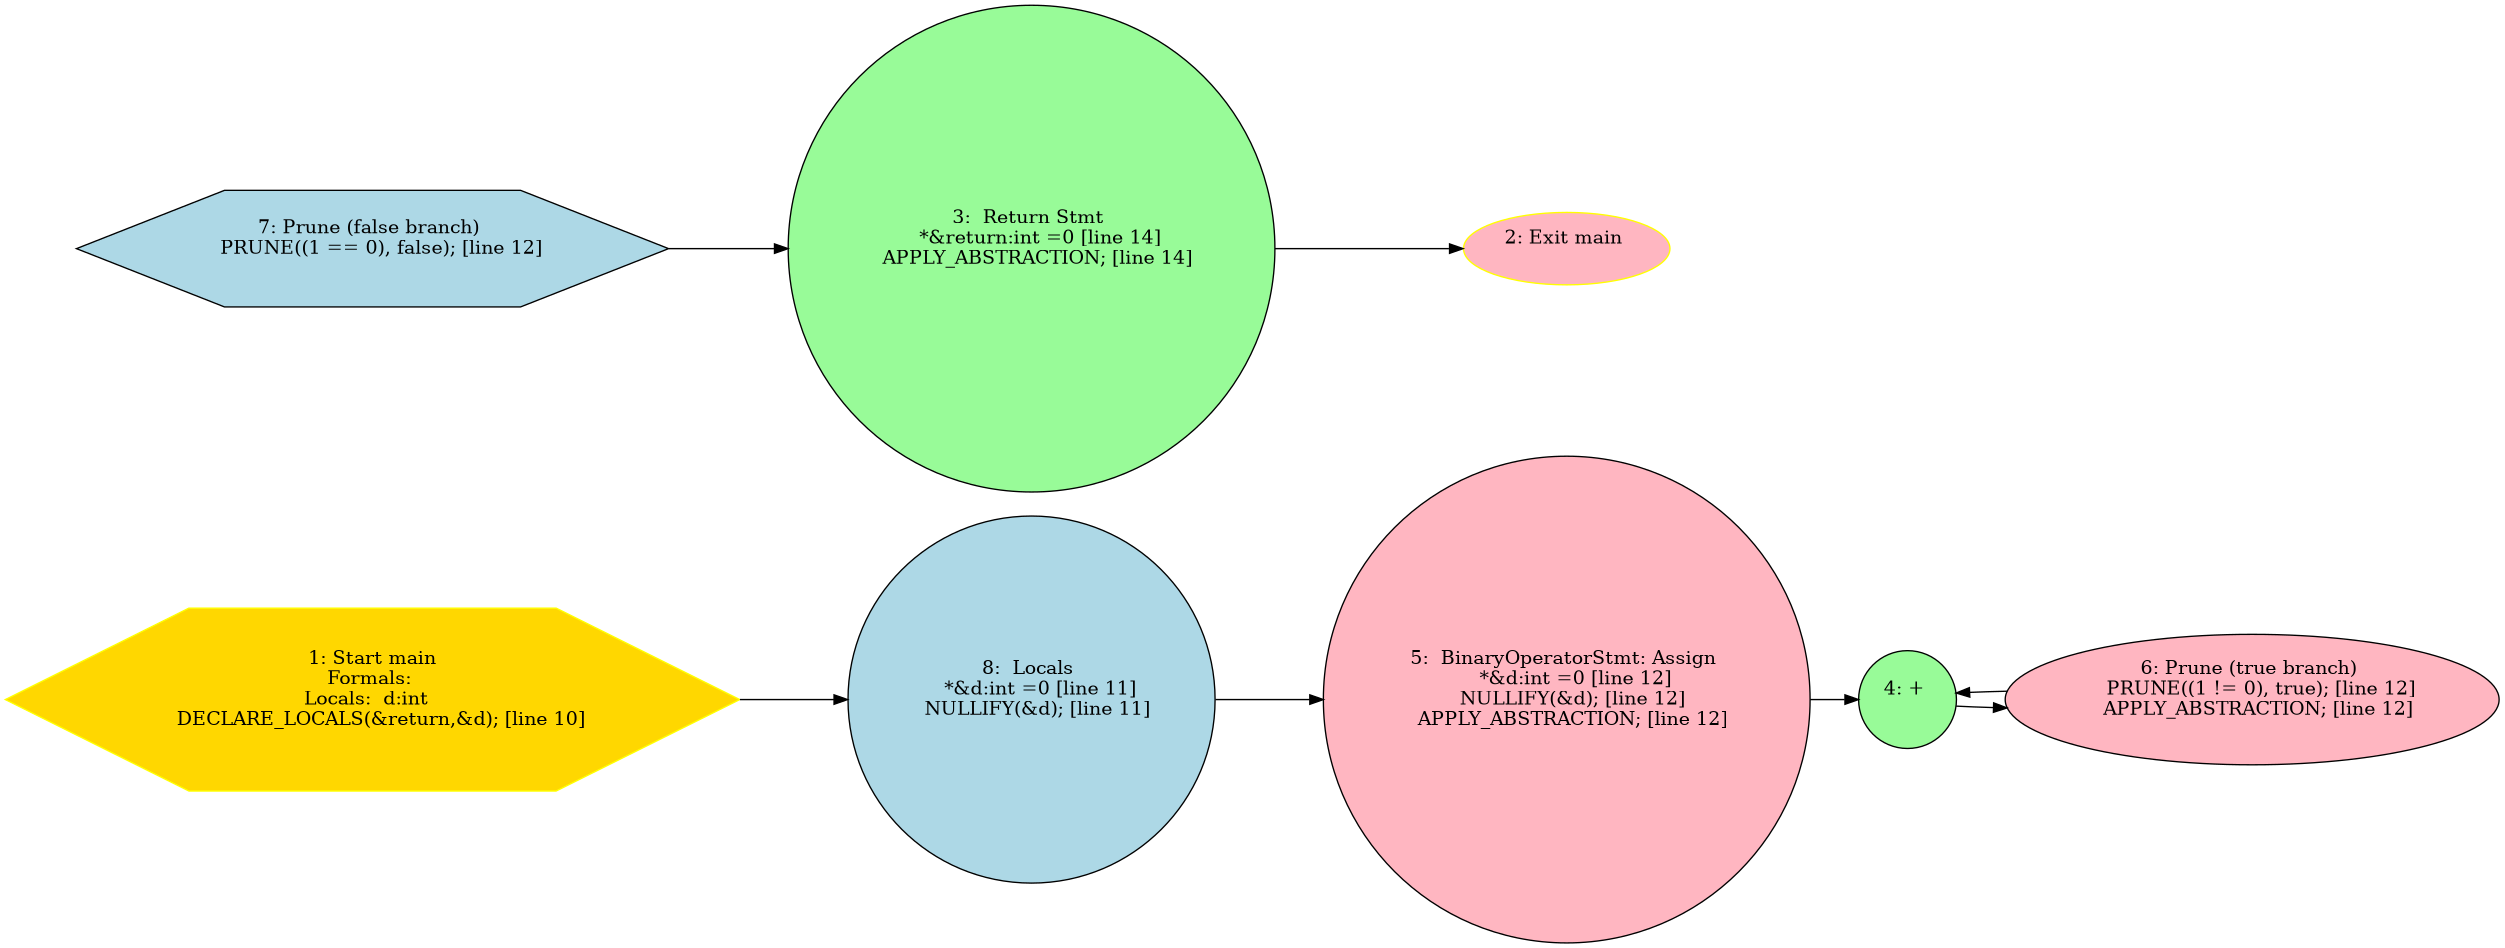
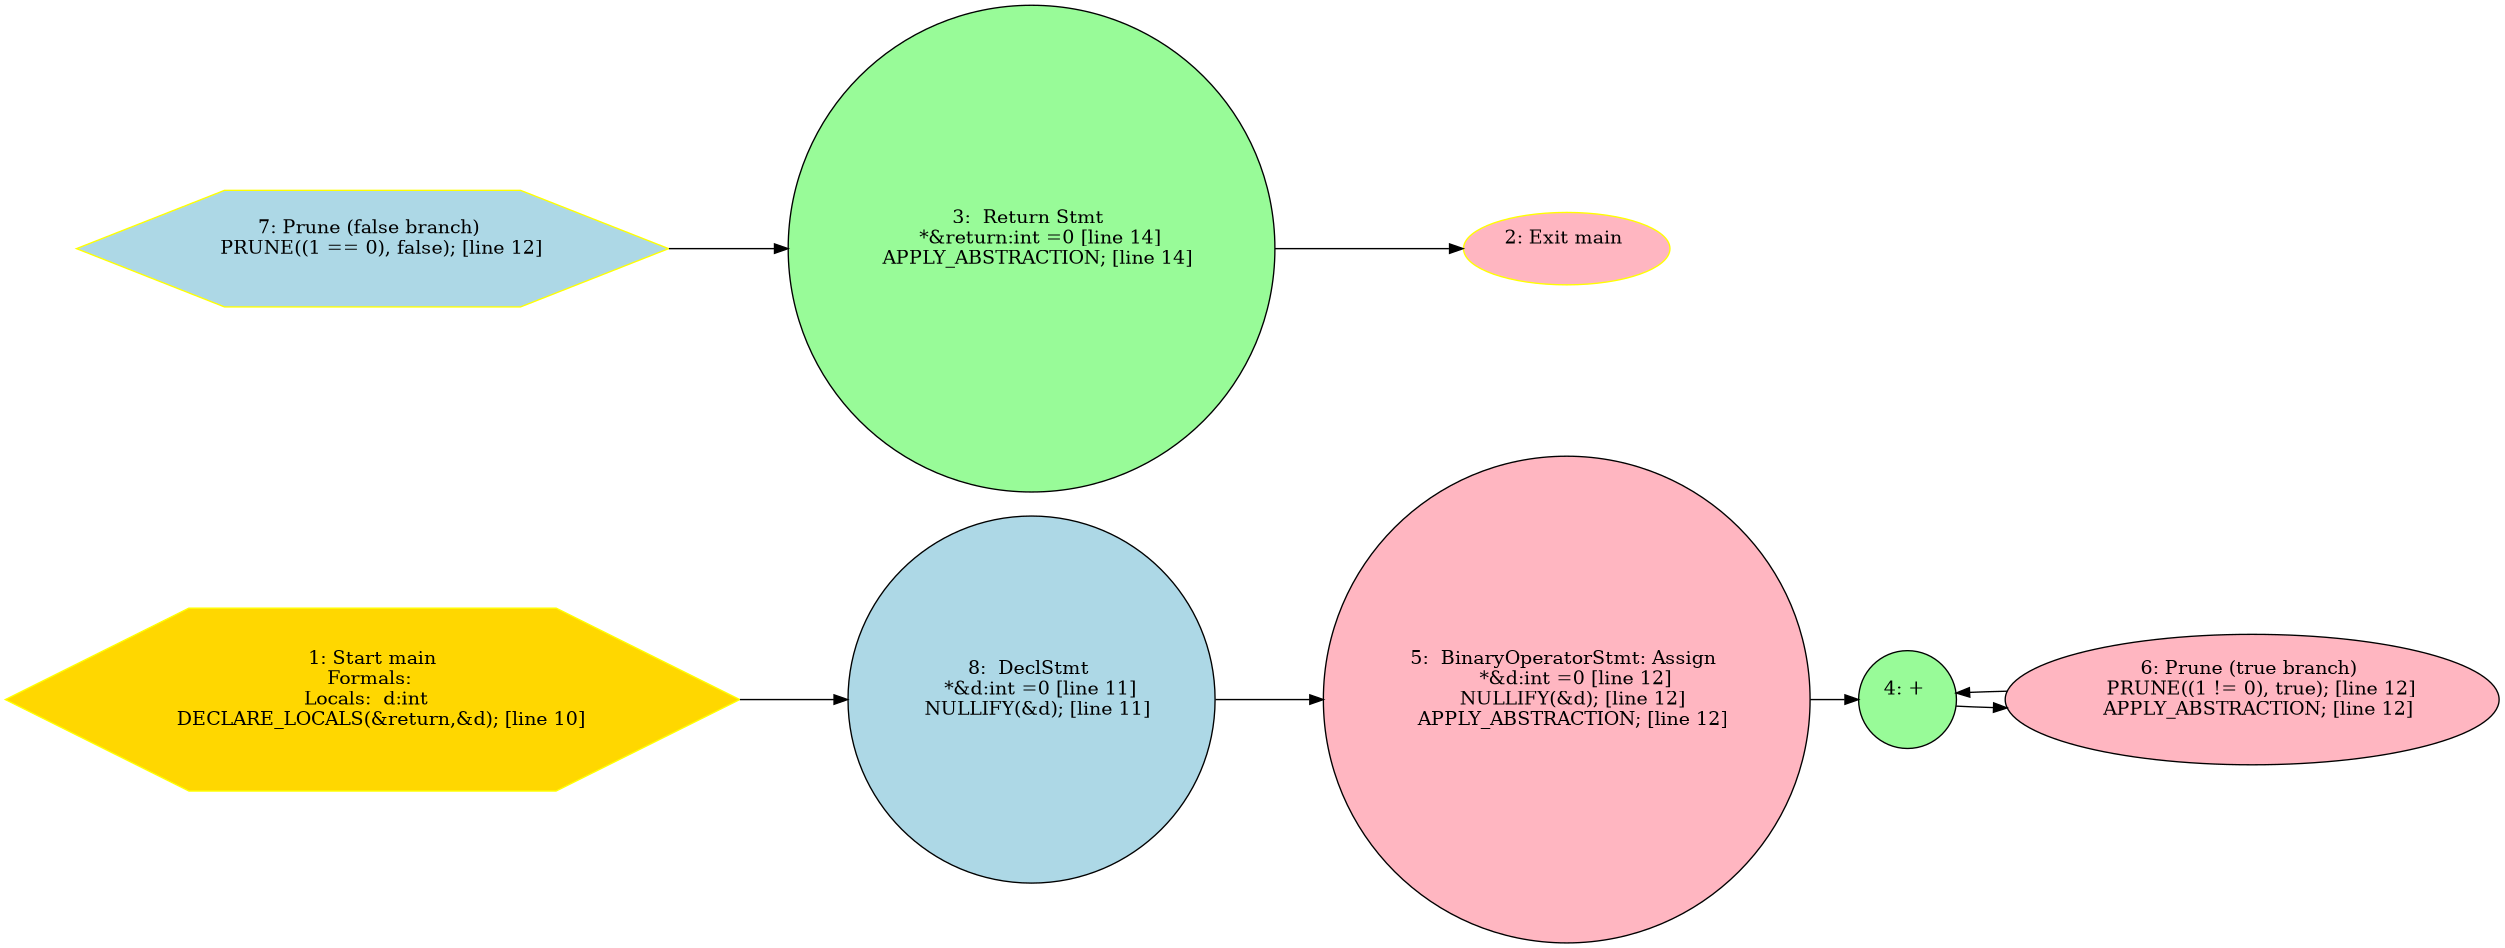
node "7: Prune (false branch) PRUNE((1 == 0), false); [line 12]": color black -> yellow
node "8:  Locals *&d:int =0 [line 11] NULLIFY(&d); [line 11]": label "8:  Locals *&d:int =0 [line 11] NULLIFY(&d); [line 11]" -> "8:  DeclStmt *&d:int =0 [line 11] NULLIFY(&d); [line 11]"
